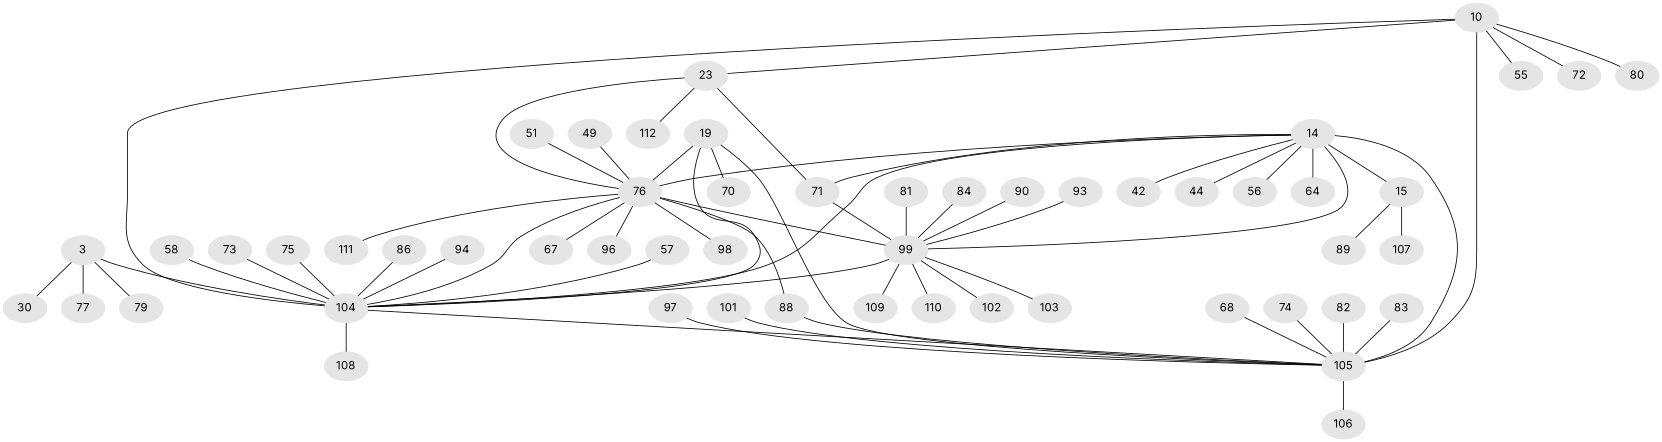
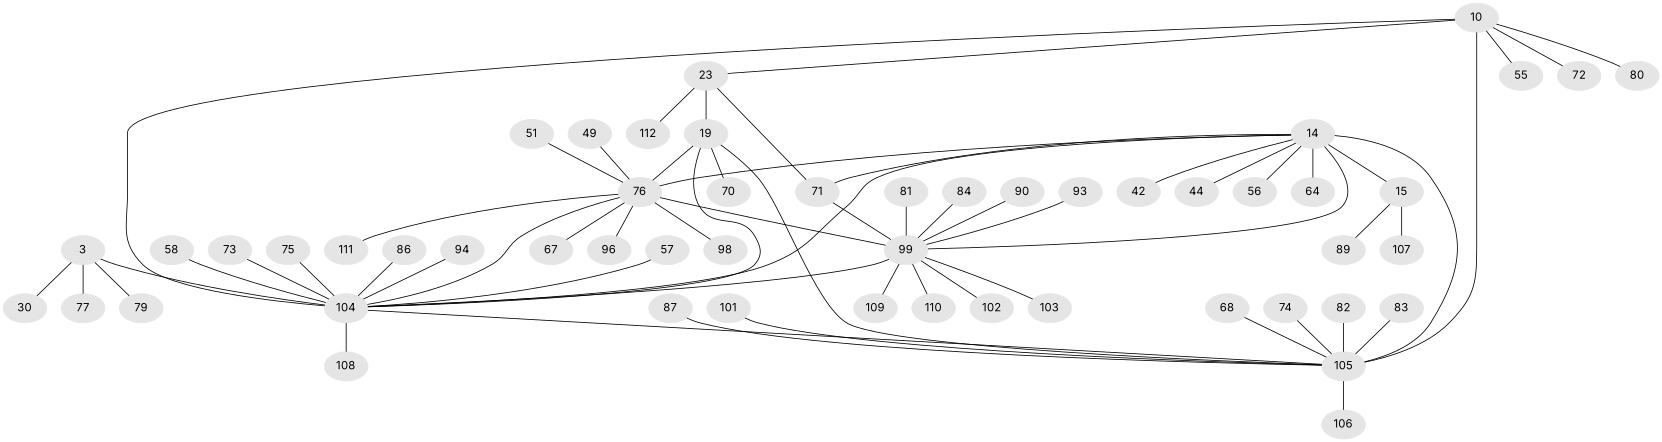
edge "23" -- "76": now "23" -- "19"
node "97": label "97" -> "87"
node "88": removed
